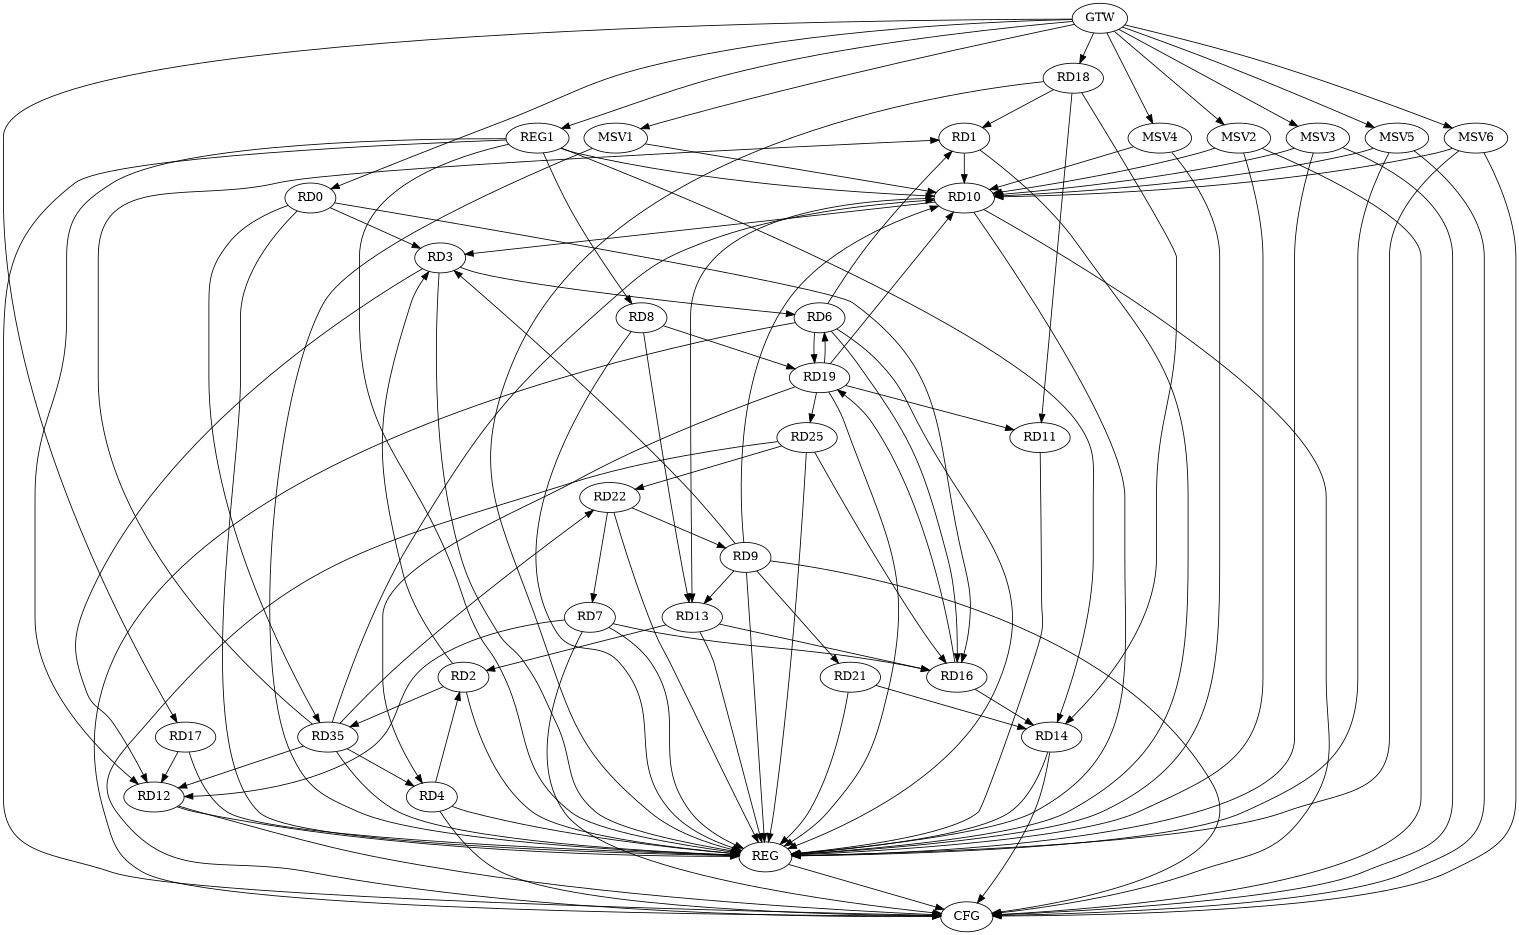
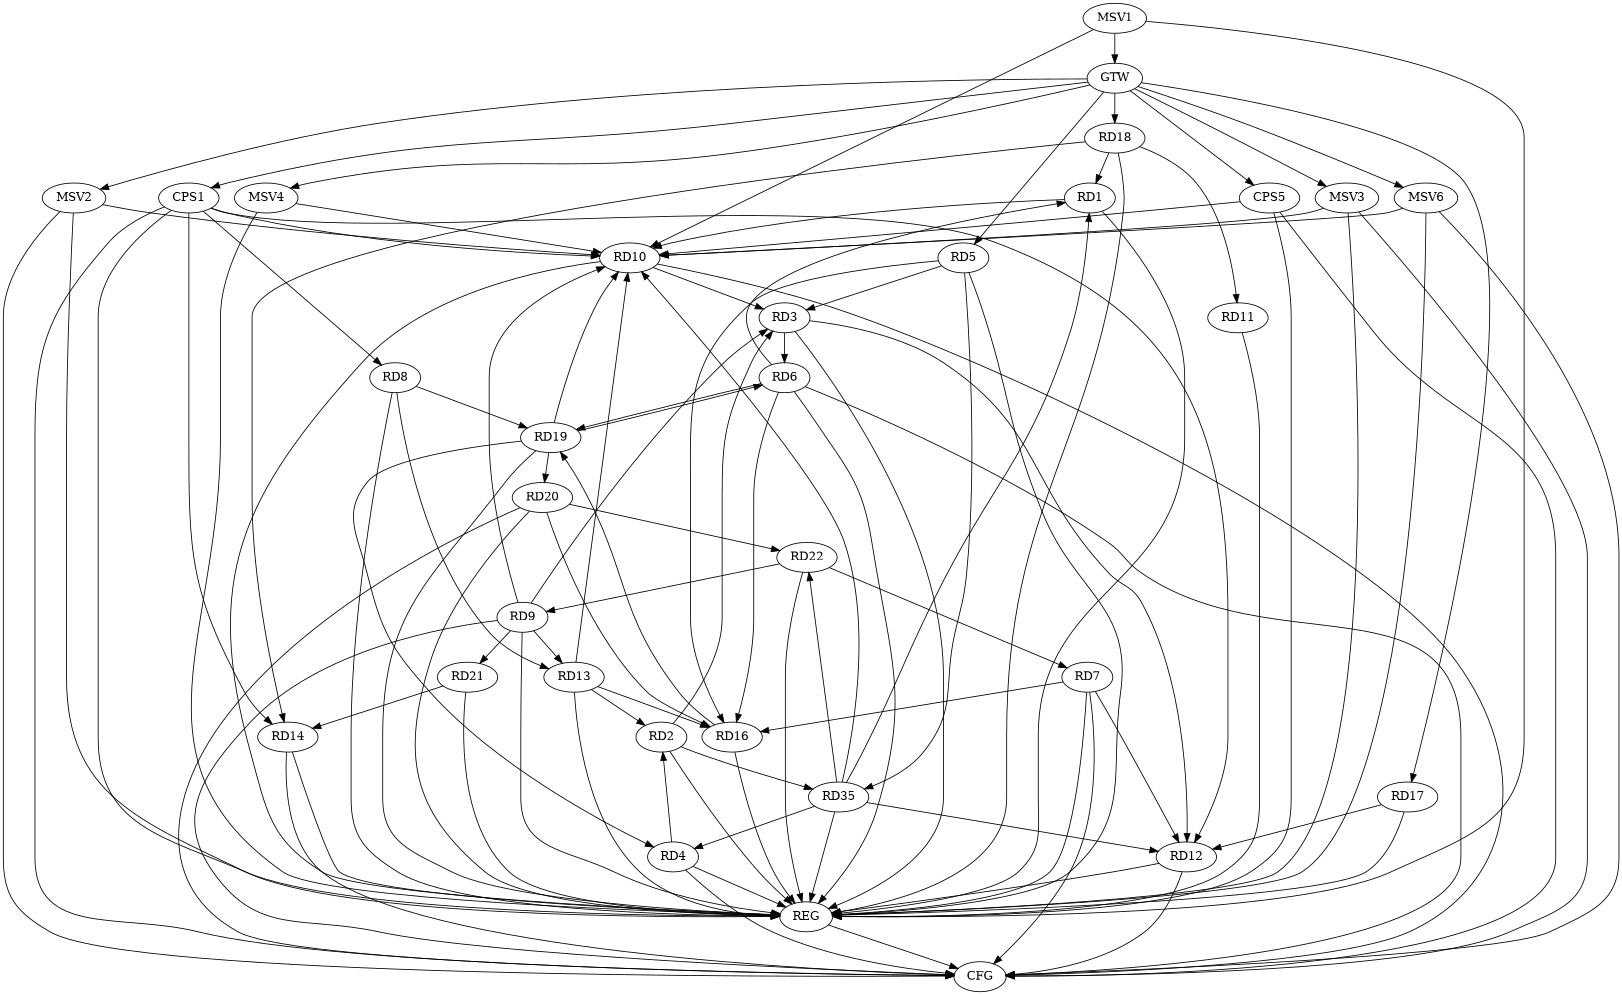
edge "GTW" -> "MSV1": reversed
node "REG1": label "REG1" -> "CPS1"
node "MSV5": label "MSV5" -> "CPS5"
node "RD0": label "RD0" -> "RD5"
edge "RD10" -> "RD13": reversed
edge "RD19" -> "RD11": removed
node "RD25": label "RD25" -> "RD20"
edge "RD16" -> "RD14": now "RD16" -> "REG"
